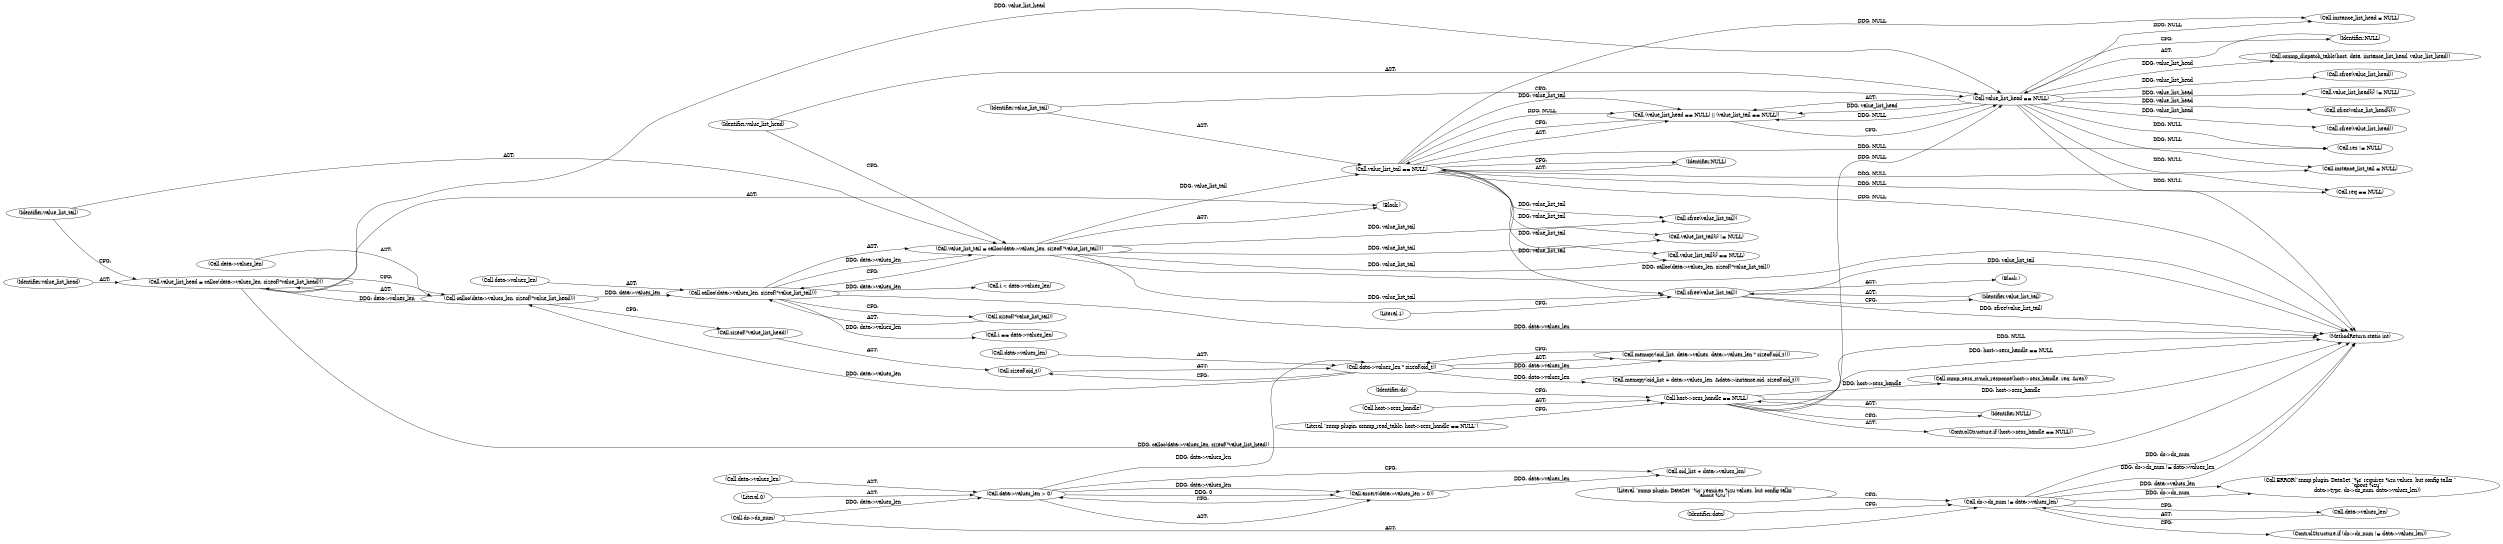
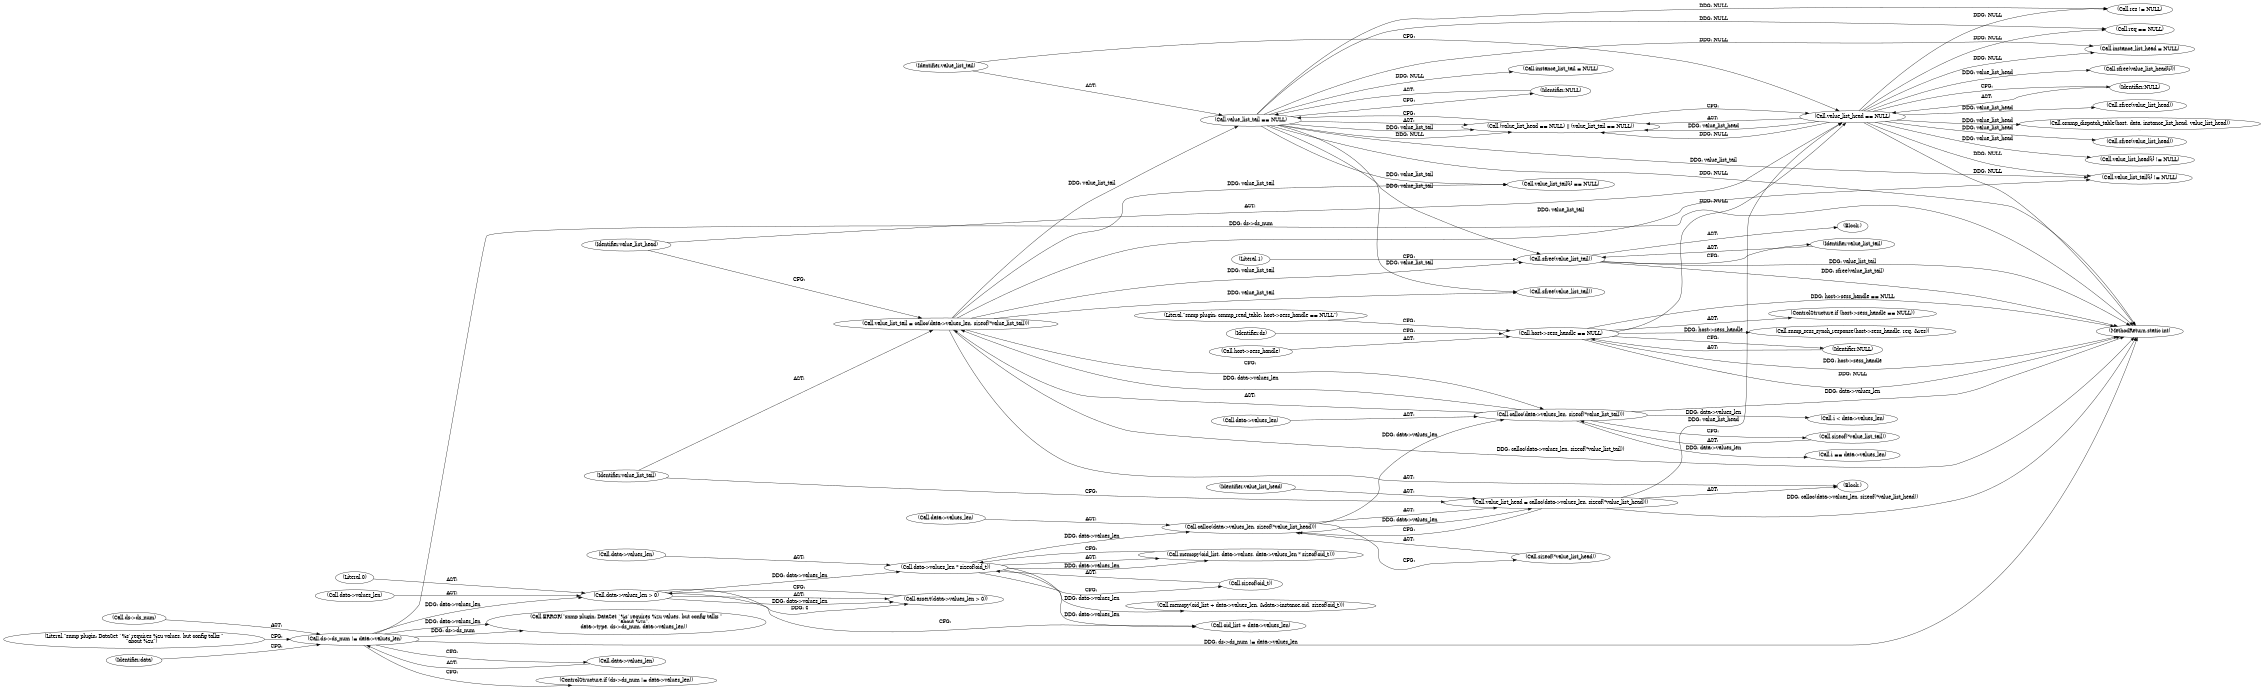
edge "(Call,value_list_head == NULL)" -> "(Call,instance_list_tail = NULL)": now "(Call,value_list_head == NULL)" -> "(Call,value_list_tail[i] != NULL)"
edge "(Call,sizeof(*value_list_head))" -> "(Call,sizeof(oid_t))": now "(Call,sizeof(*value_list_head))" -> "(Call,calloc(data->values_len, sizeof(*value_list_head)))"
edge "(Call,assert(data->values_len > 0))" -> "(Call,oid_list + data->values_len)": now "(Call,data->values_len * sizeof(oid_t))" -> "(Call,oid_list + data->values_len)"
edge "(Call,ds->ds_num)" -> "(Call,data->values_len > 0)": now "(Call,ds->ds_num != data->values_len)" -> "(Call,data->values_len > 0)"
